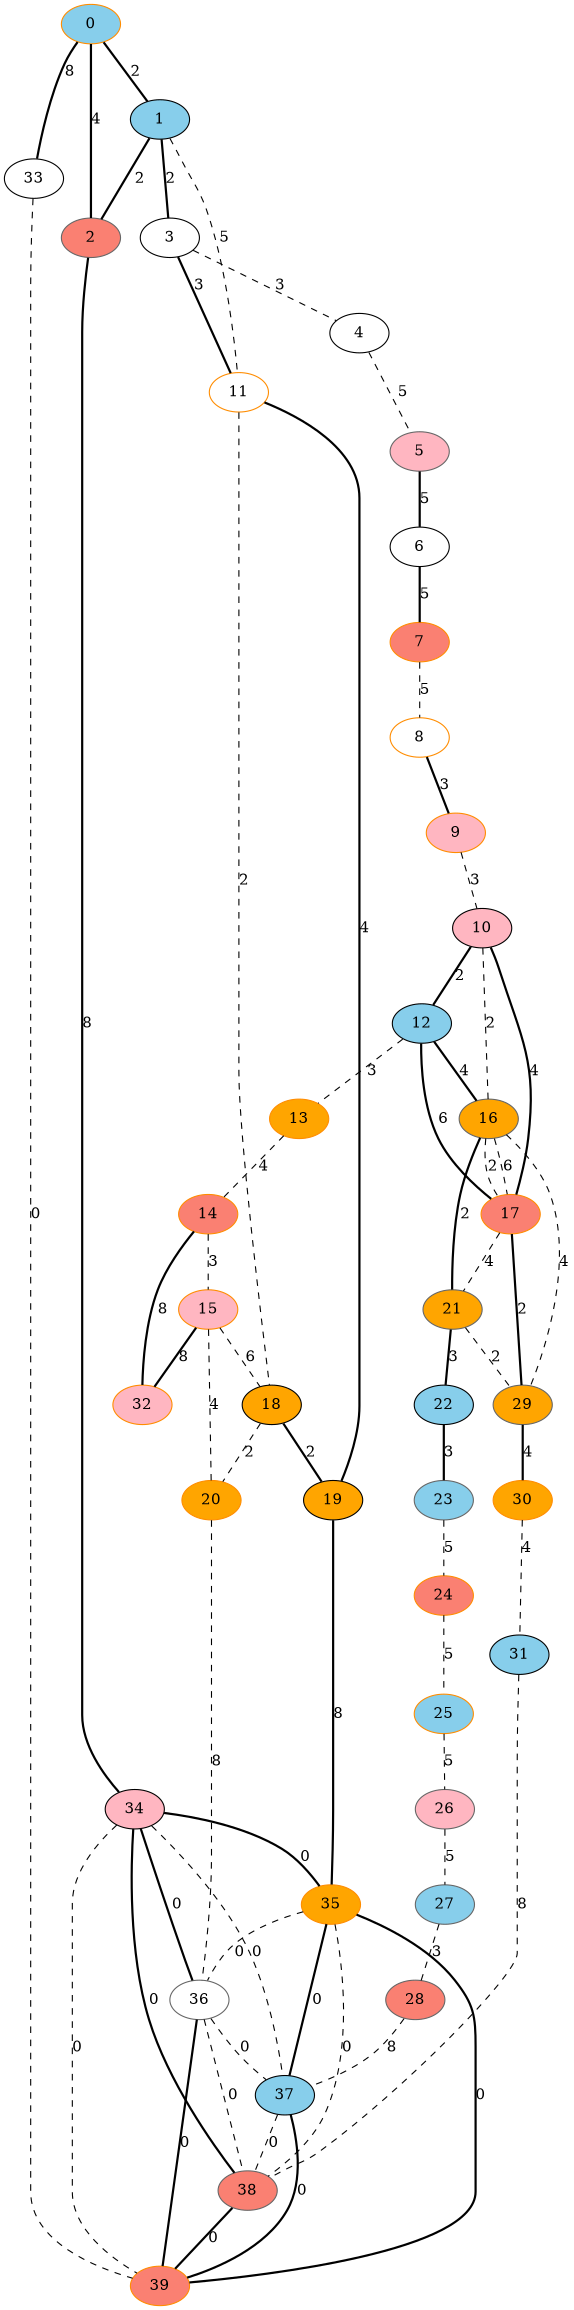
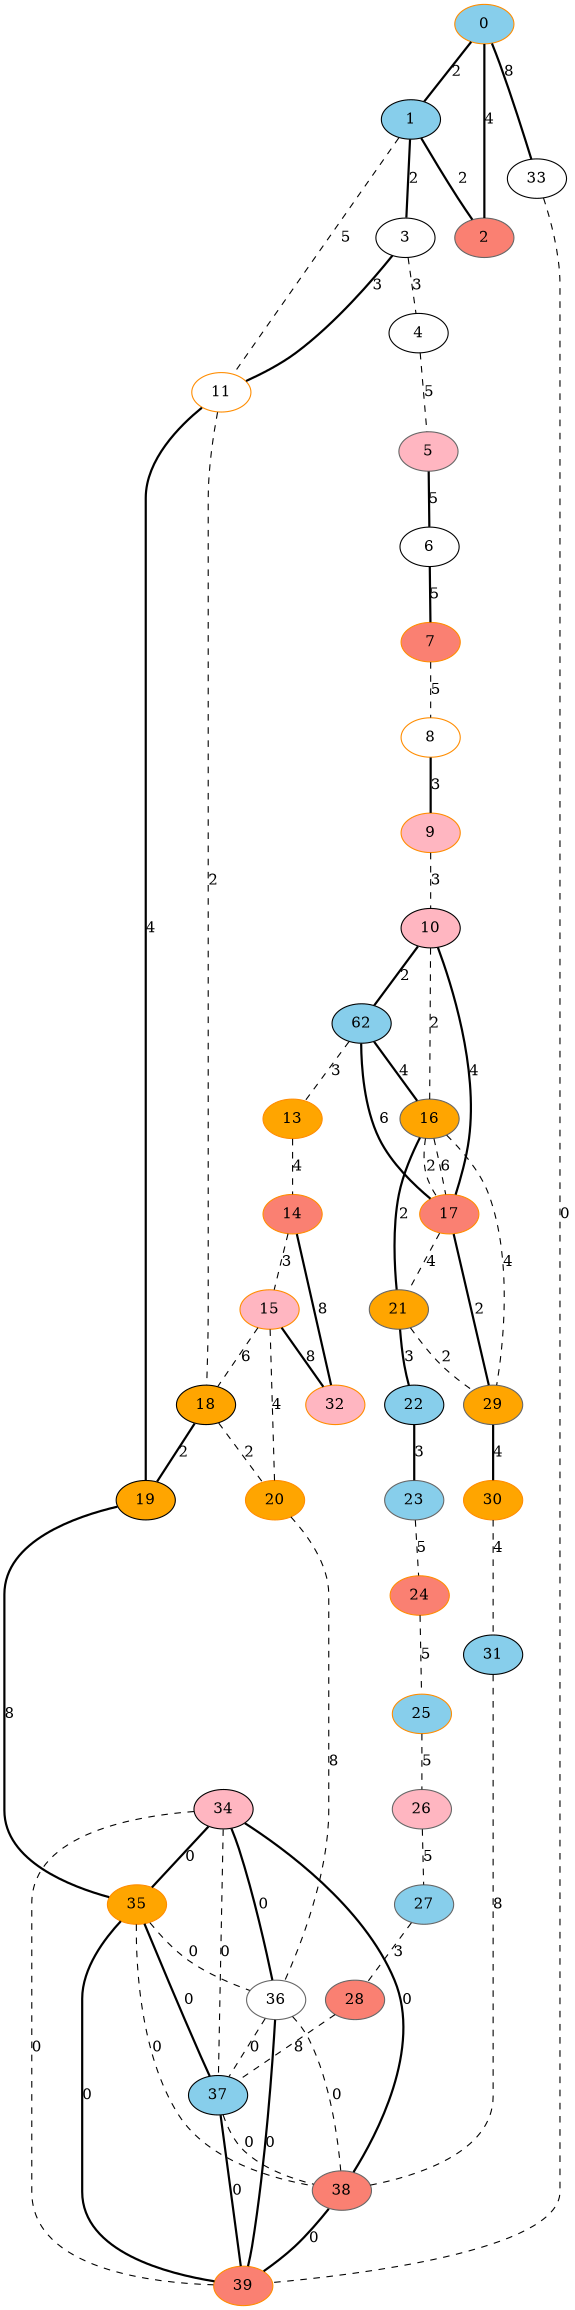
node "12": label "12" -> "62"
edge "2" -- "34": removed, label "8"
